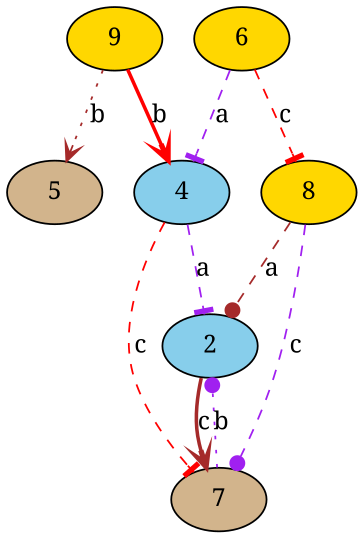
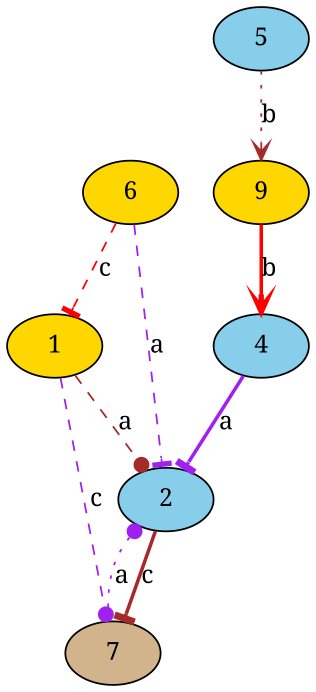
edge "9" -> "5": reversed
edge "6" -> "4": now "6" -> "2"
node "5": fillcolor tan -> skyblue
node "8": label "8" -> "1"
edge "4" -> "2": style dashed -> bold
edge "4" -> "7": removed, label "c"
edge "2" -> "7": arrowhead vee -> tee
edge "7" -> "2": label "b" -> "a"
